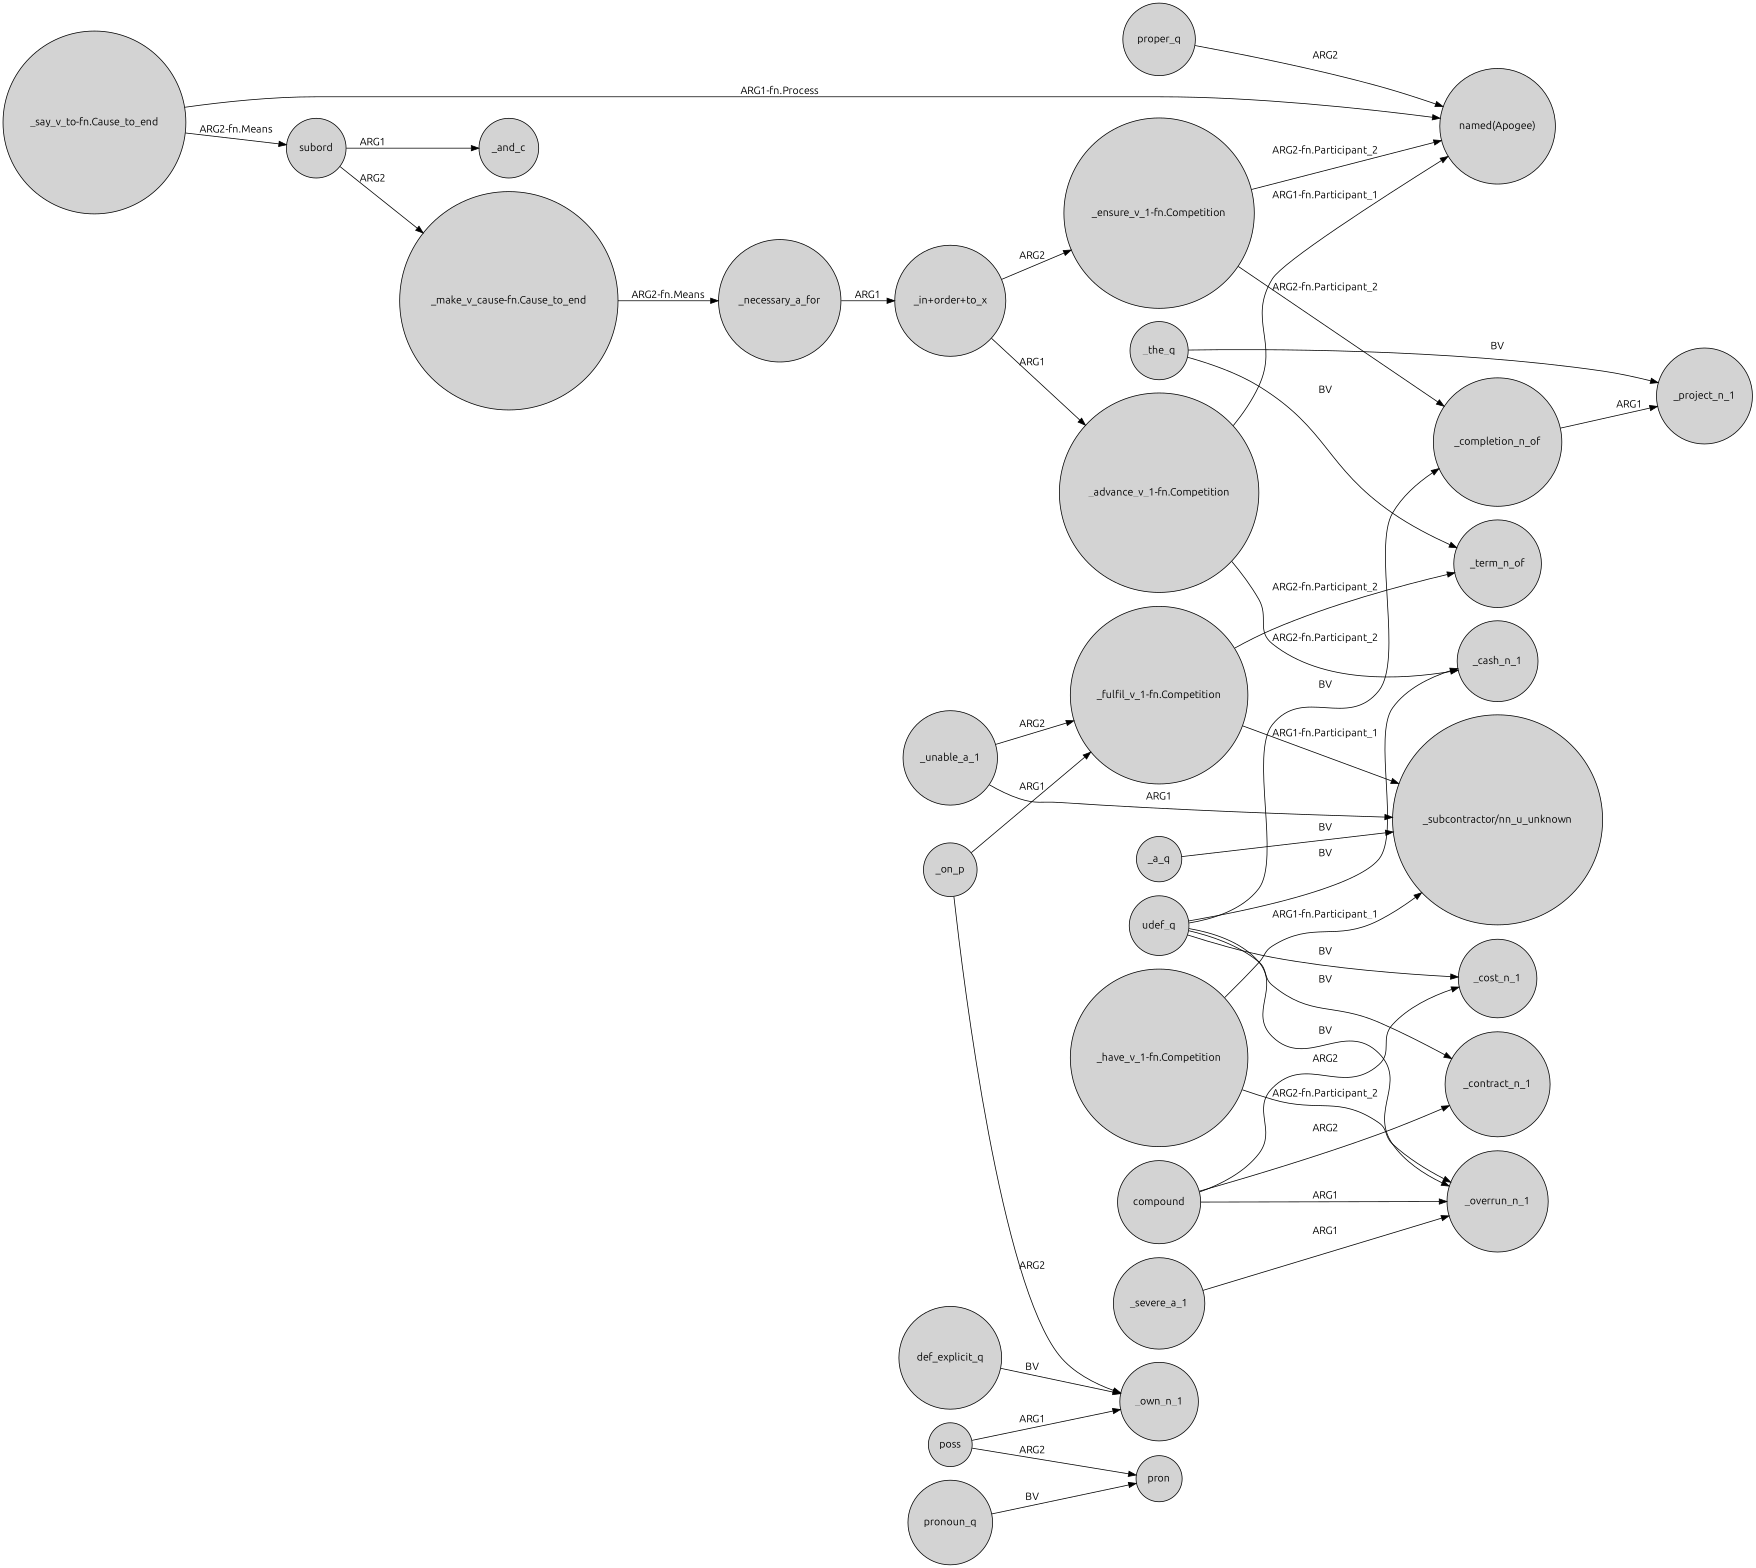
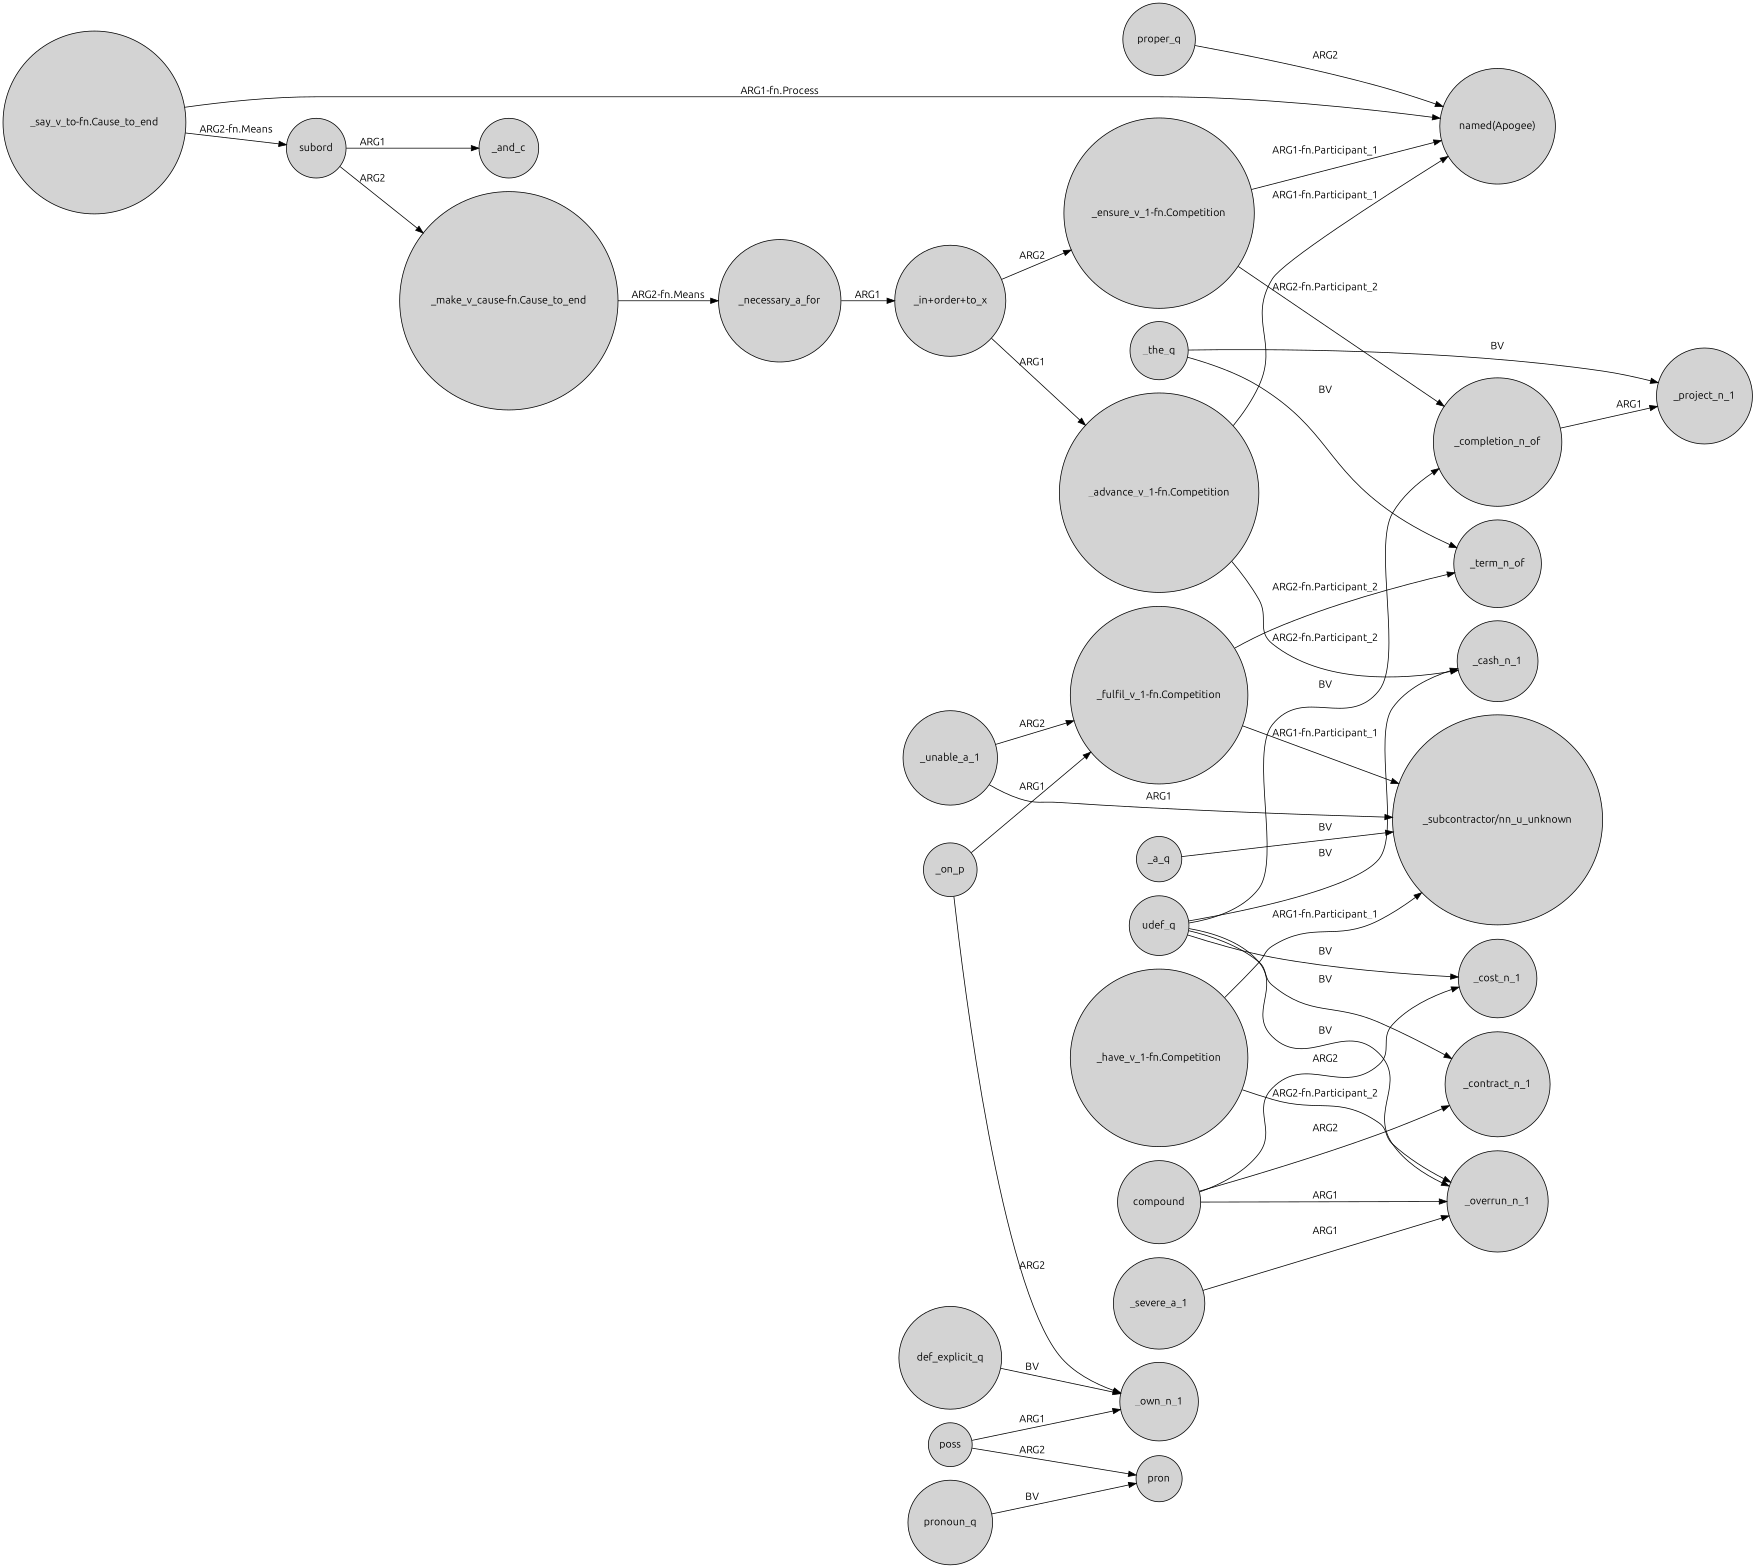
edge "_ensure_v_1-fn.Competition" -> "named(Apogee)": label "ARG2-fn.Participant_2" -> "ARG1-fn.Participant_1"
